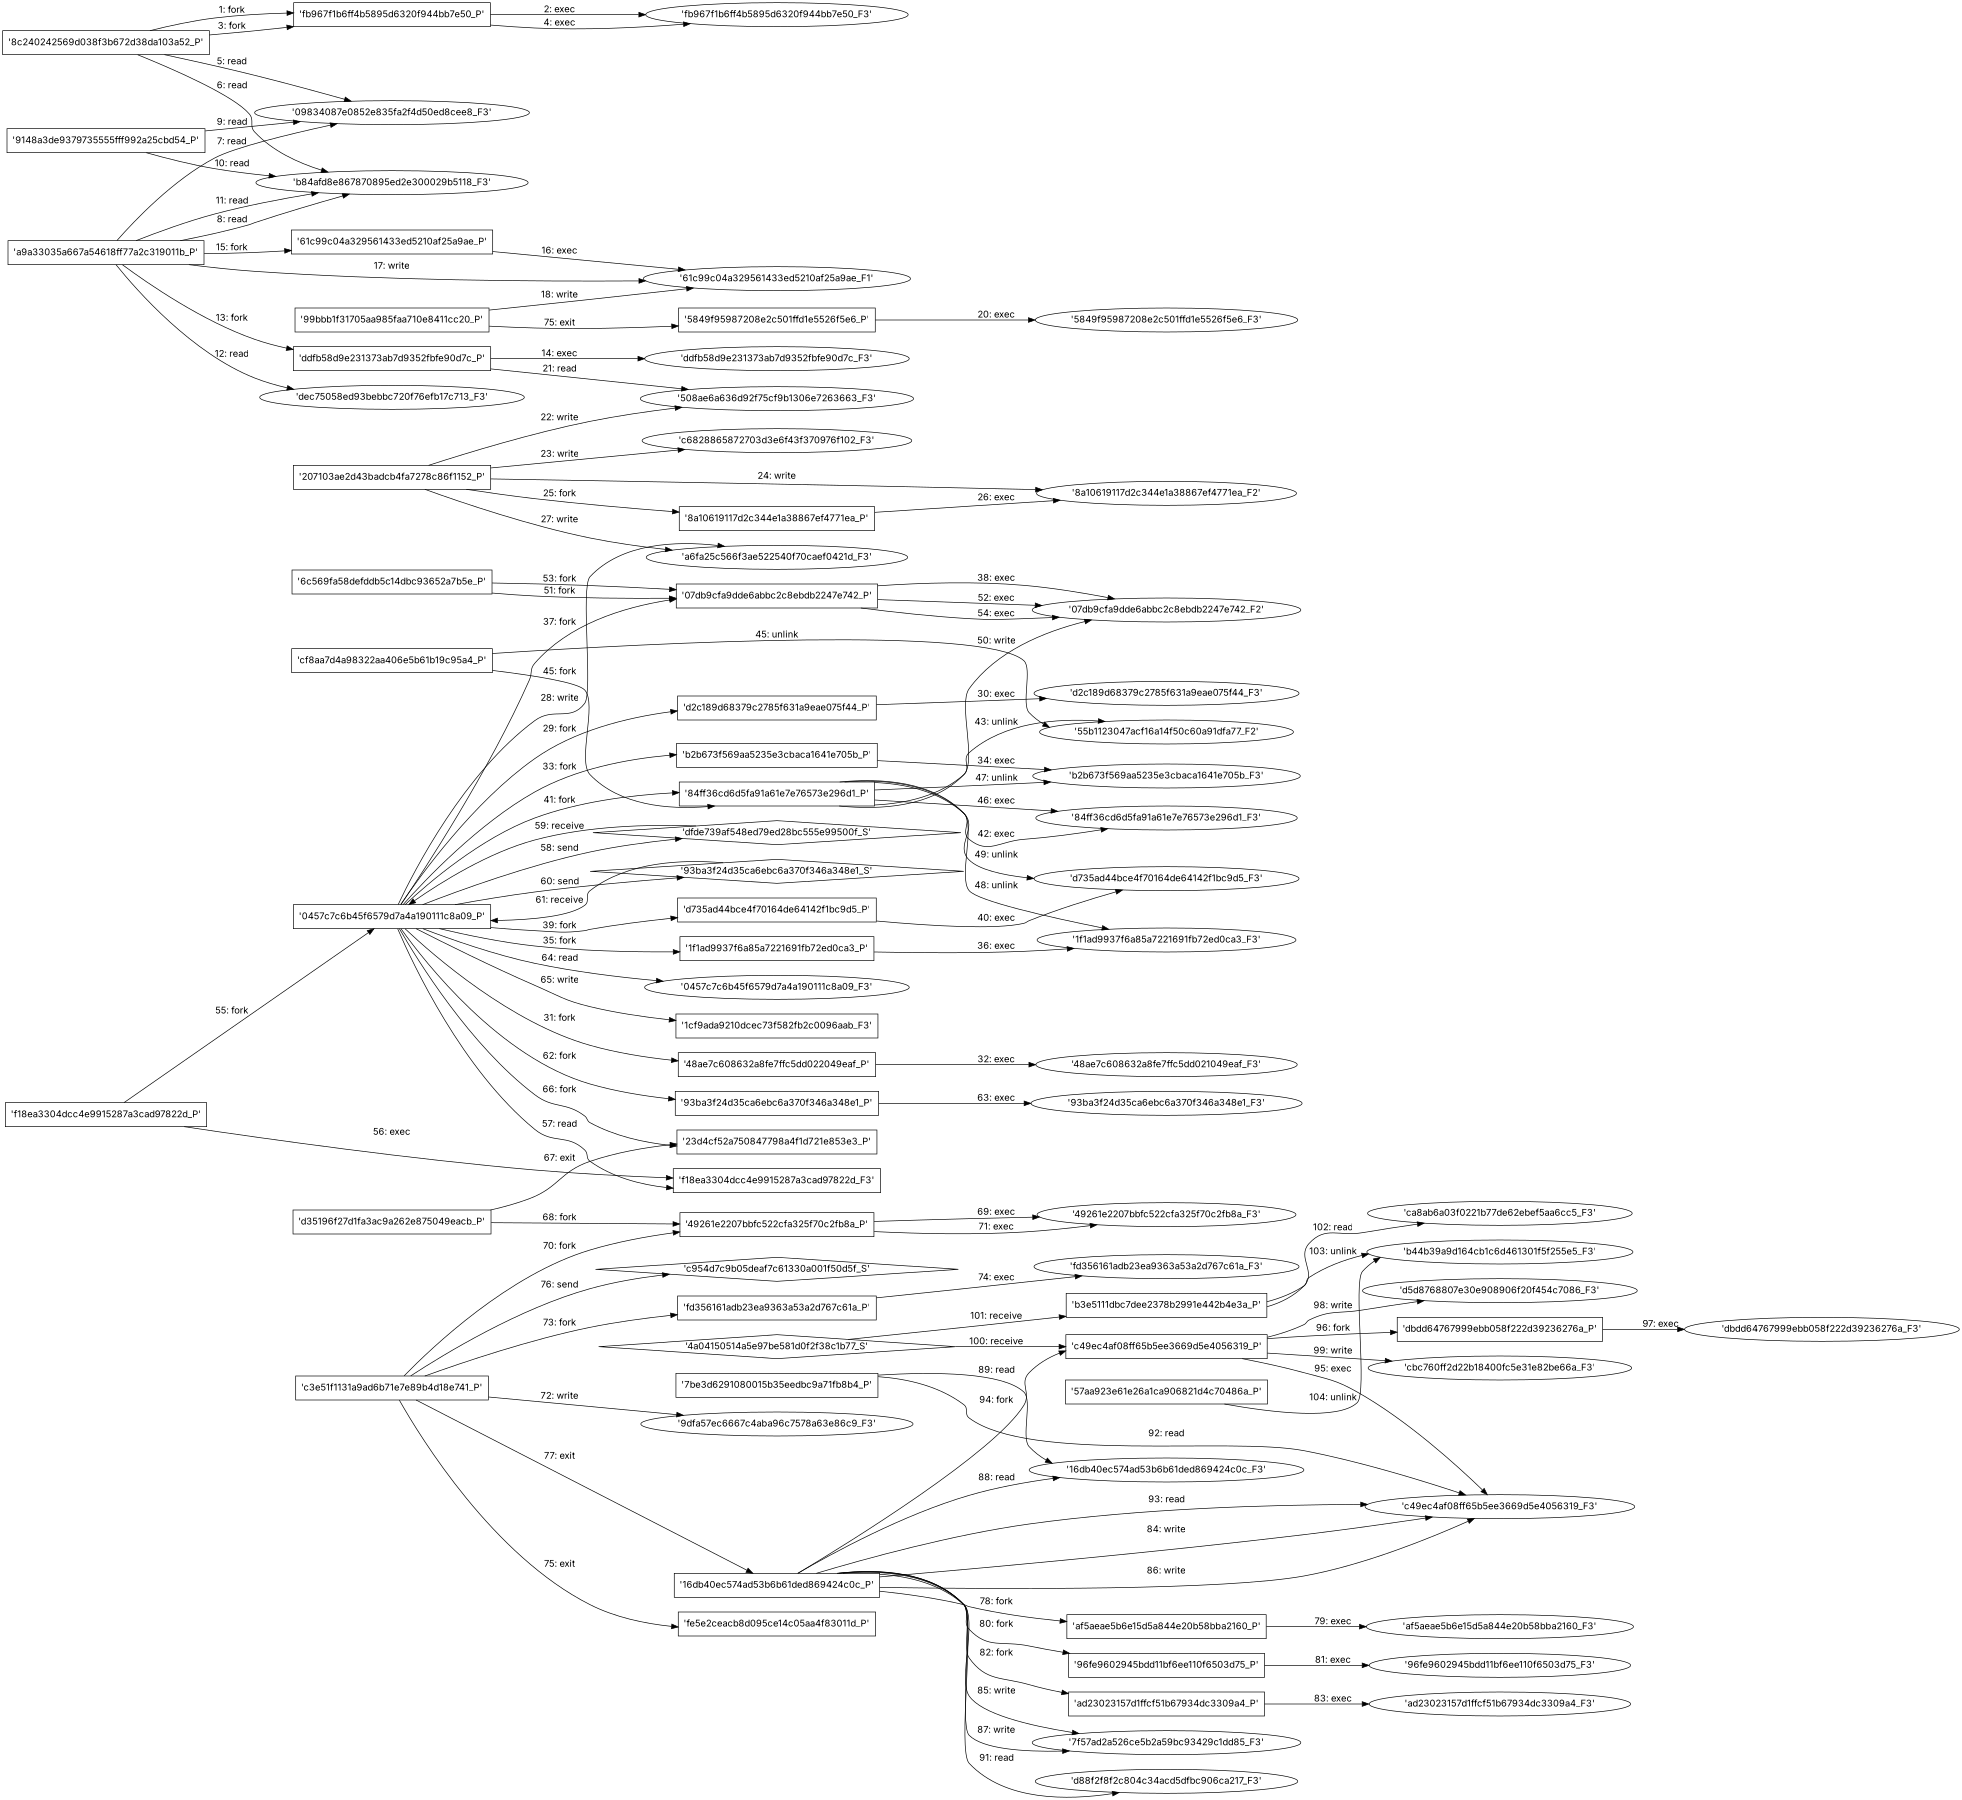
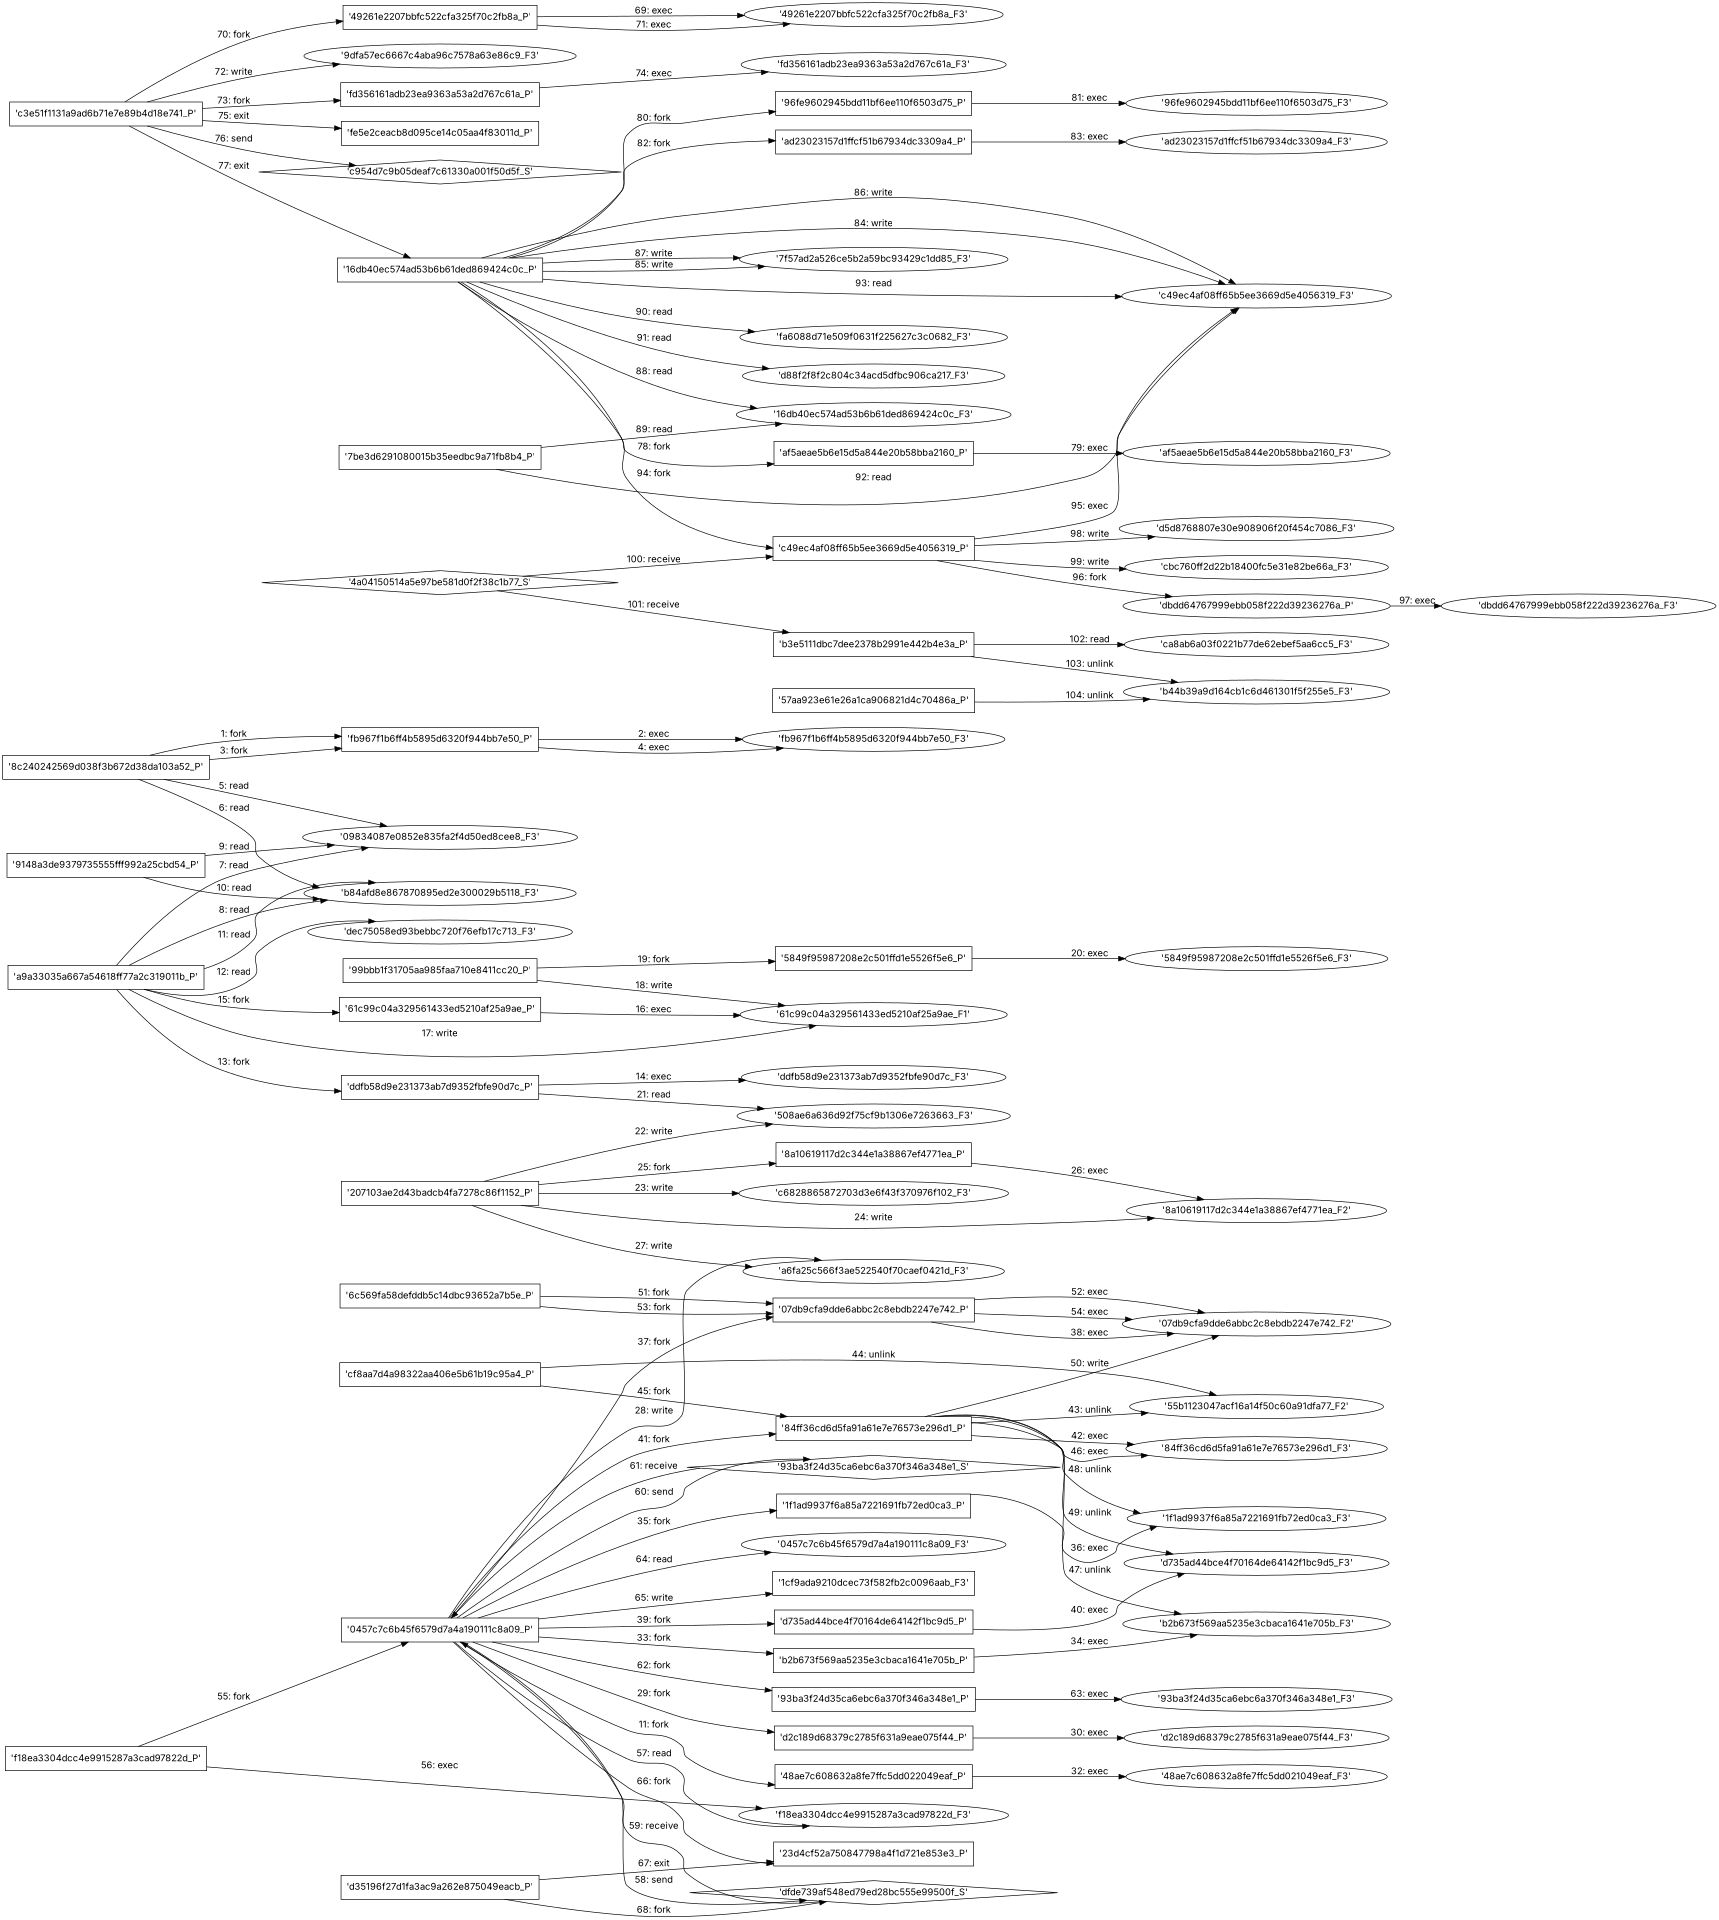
edge "'99bbb1f31705aa985faa710e8411cc20_P'" -> "'5849f95987208e2c501ffd1e5526f5e6_P'": label "75: exit" -> "19: fork"
node "'fa6088d71e509f0631f225627c3c0682_F3'": added
edge "'cf8aa7d4a98322aa406e5b61b19c95a4_P'" -> "'55b1123047acf16a14f50c60a91dfa77_F2'": label "45: unlink" -> "44: unlink"
edge "'0457c7c6b45f6579d7a4a190111c8a09_P'" -> "'48ae7c608632a8fe7ffc5dd022049eaf_P'": label "31: fork" -> "11: fork"
node "'f18ea3304dcc4e9915287a3cad97822d_F3'": shape box -> ellipse
edge "'d35196f27d1fa3ac9a262e875049eacb_P'" -> "'49261e2207bbfc522cfa325f70c2fb8a_P'": now "'d35196f27d1fa3ac9a262e875049eacb_P'" -> "'dfde739af548ed79ed28bc555e99500f_S'"
node "'dbdd64767999ebb058f222d39236276a_P'": shape box -> ellipse
